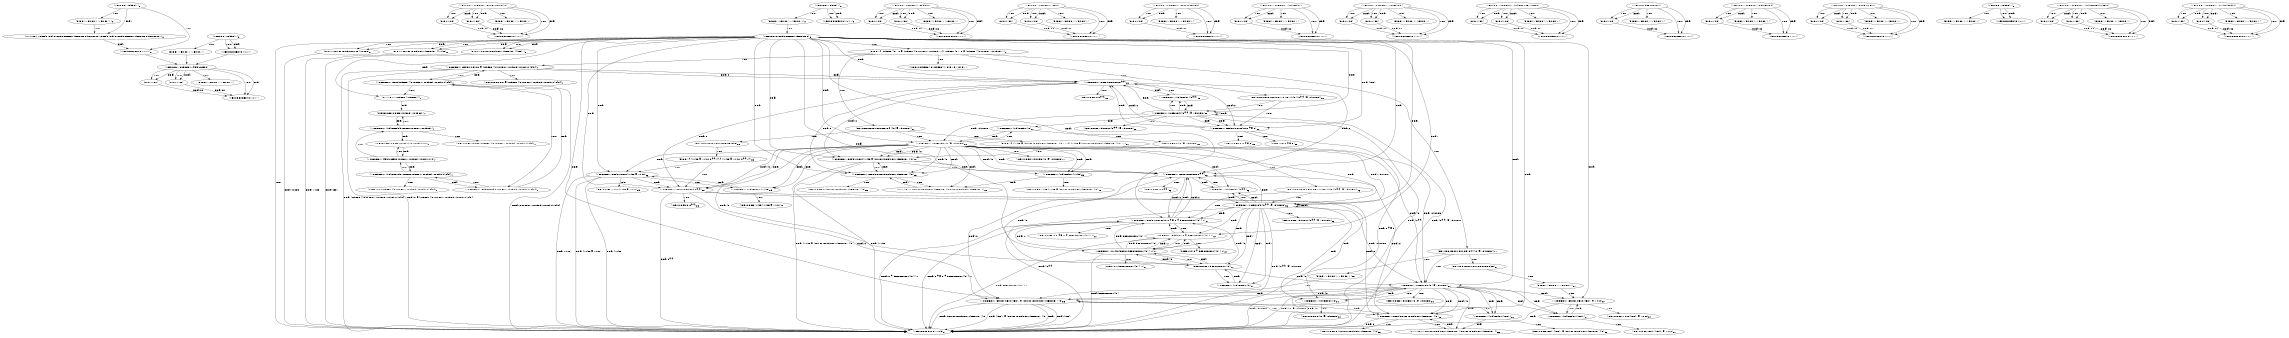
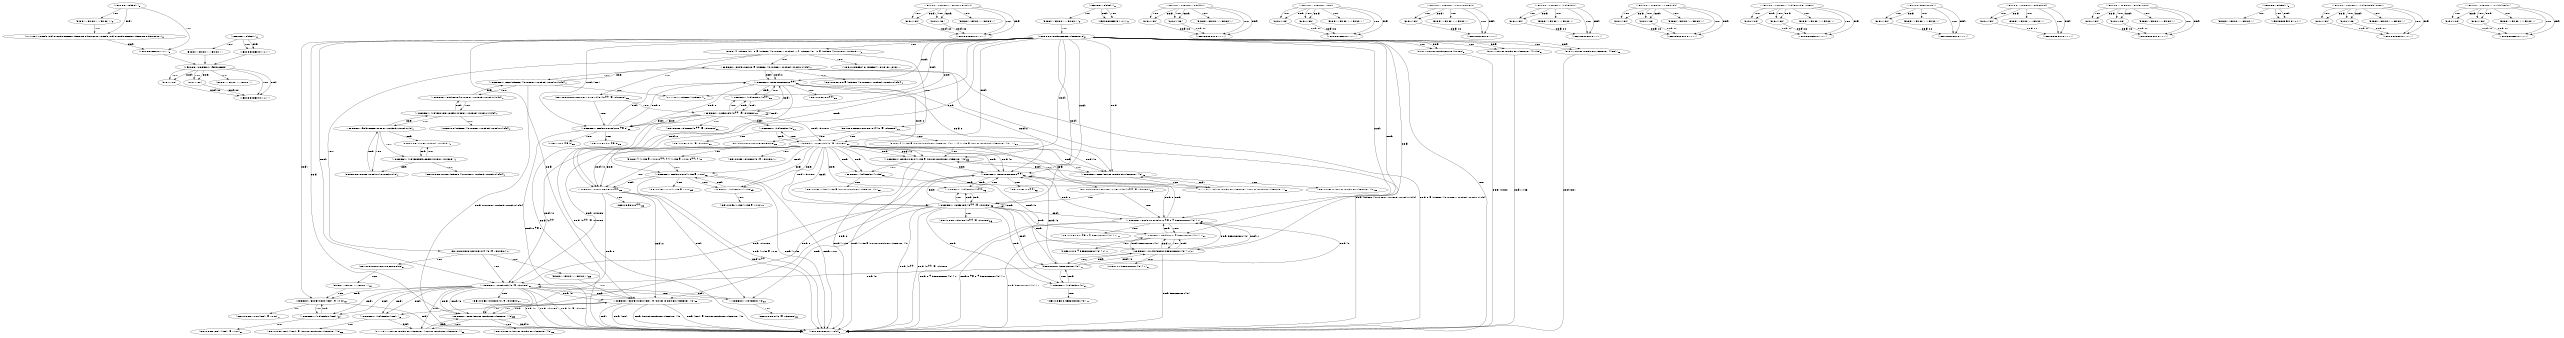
edge "(UNKNOWN,__be32 *,__be32 *)" -> "(FIELD_IDENTIFIER,rm_body,rm_body)": now "(<operator>.fieldAccess,rmsgp->rm_body.rm_chunks)" -> "(FIELD_IDENTIFIER,rm_body,rm_body)"
node "(IDENTIFIER,p,be32_to_cpu(*p))": added
